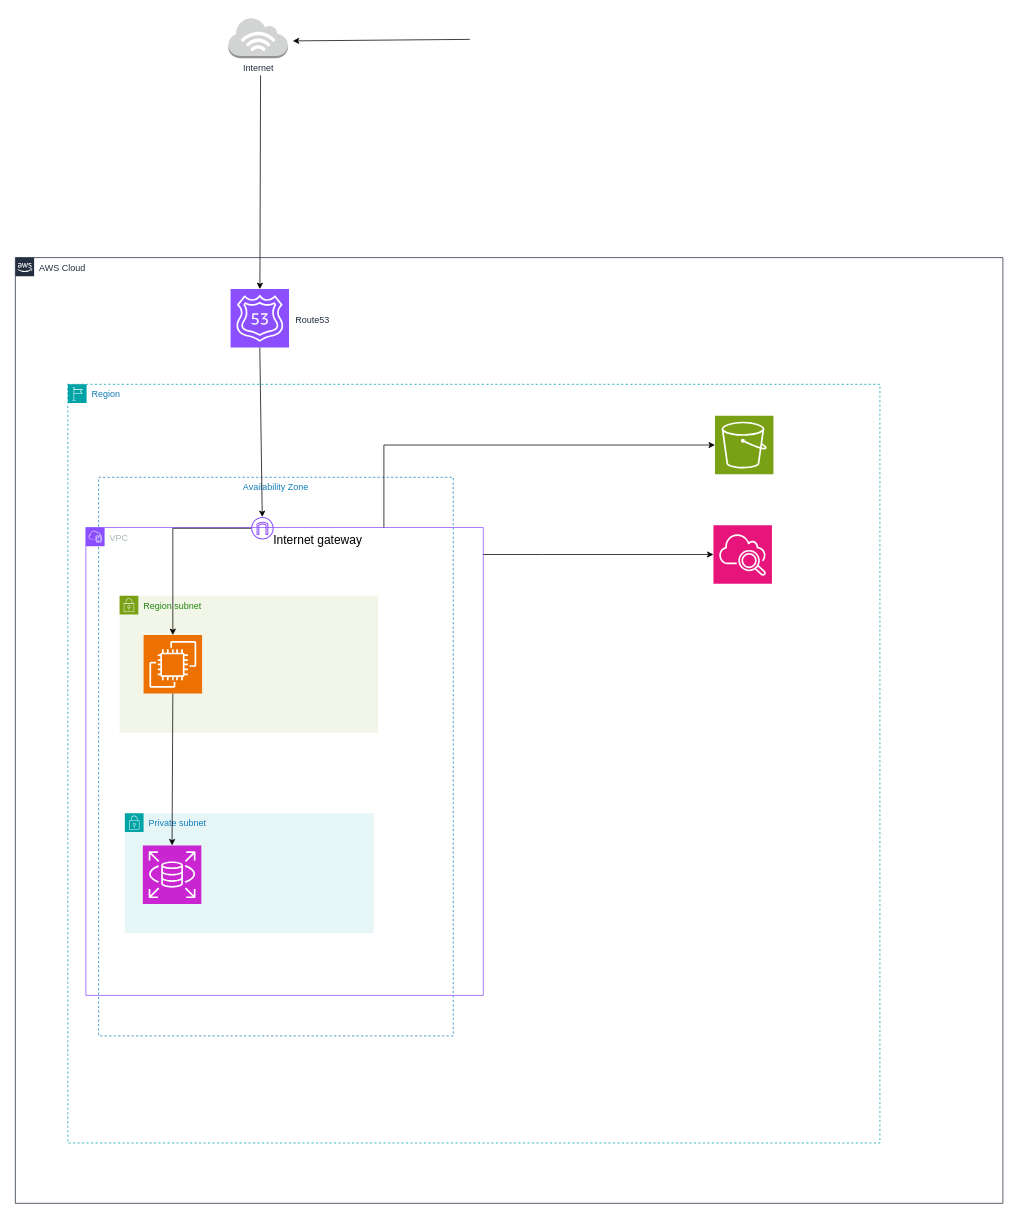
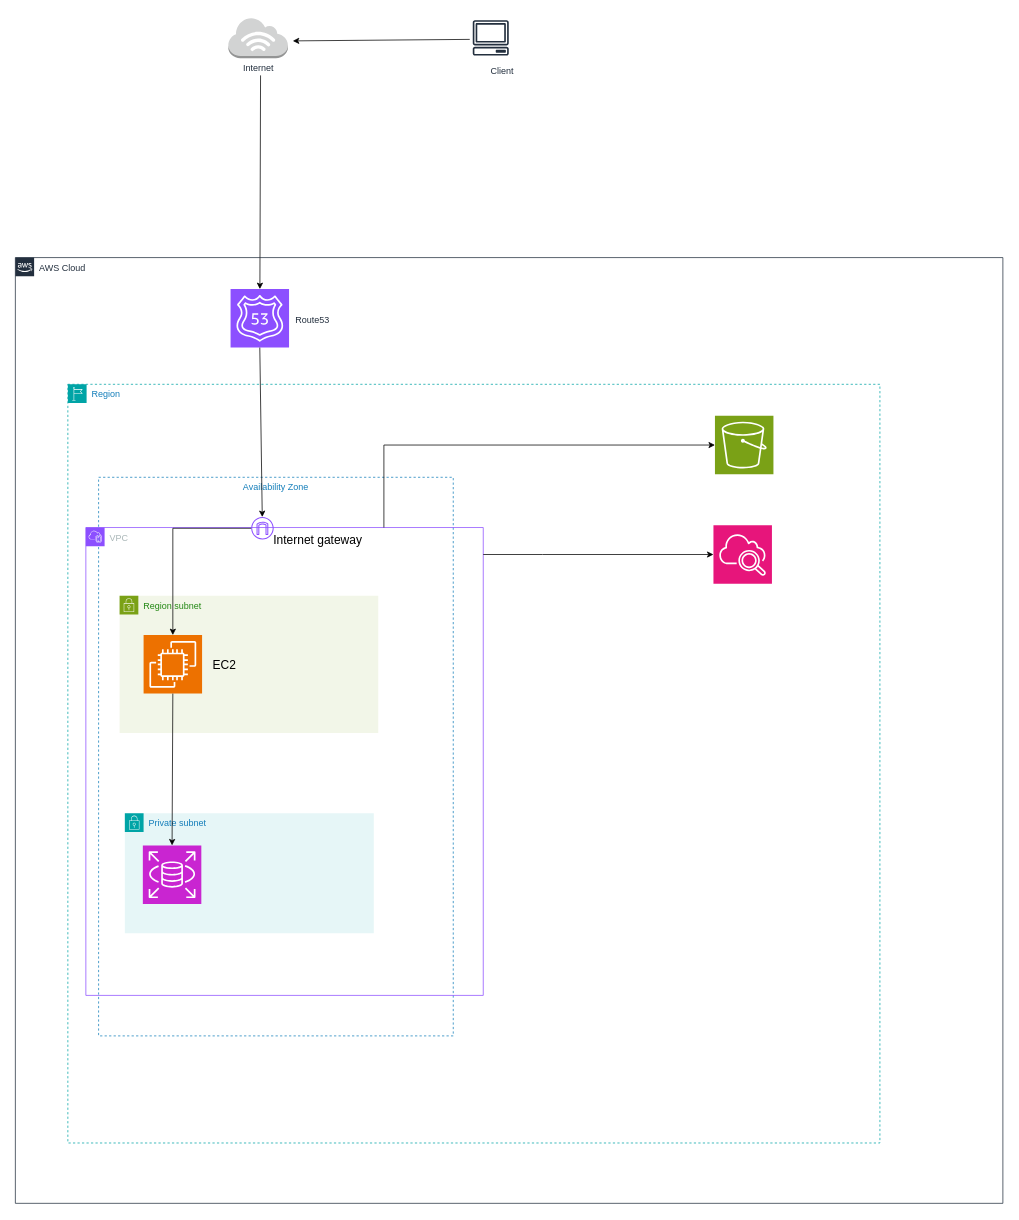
node "Client": added
node "EC2": added
